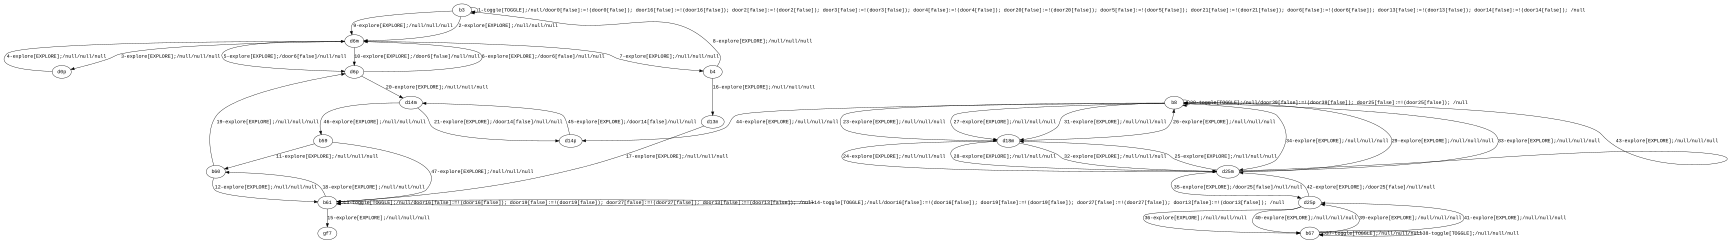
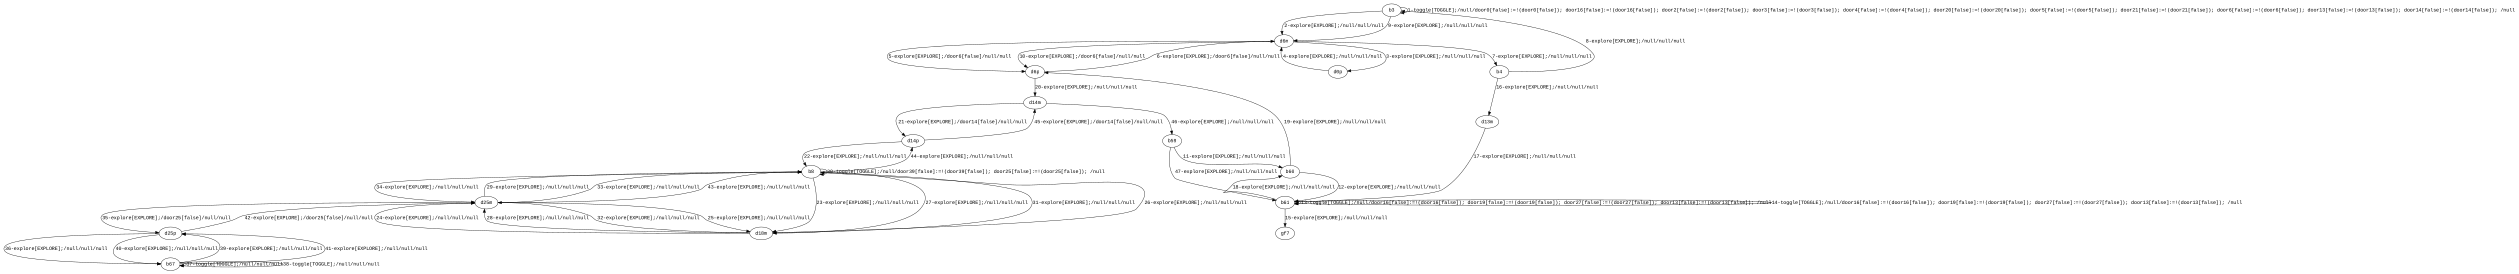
edge "d14p" -> "b8": added, label "22-explore[EXPLORE];/null/null/null"
